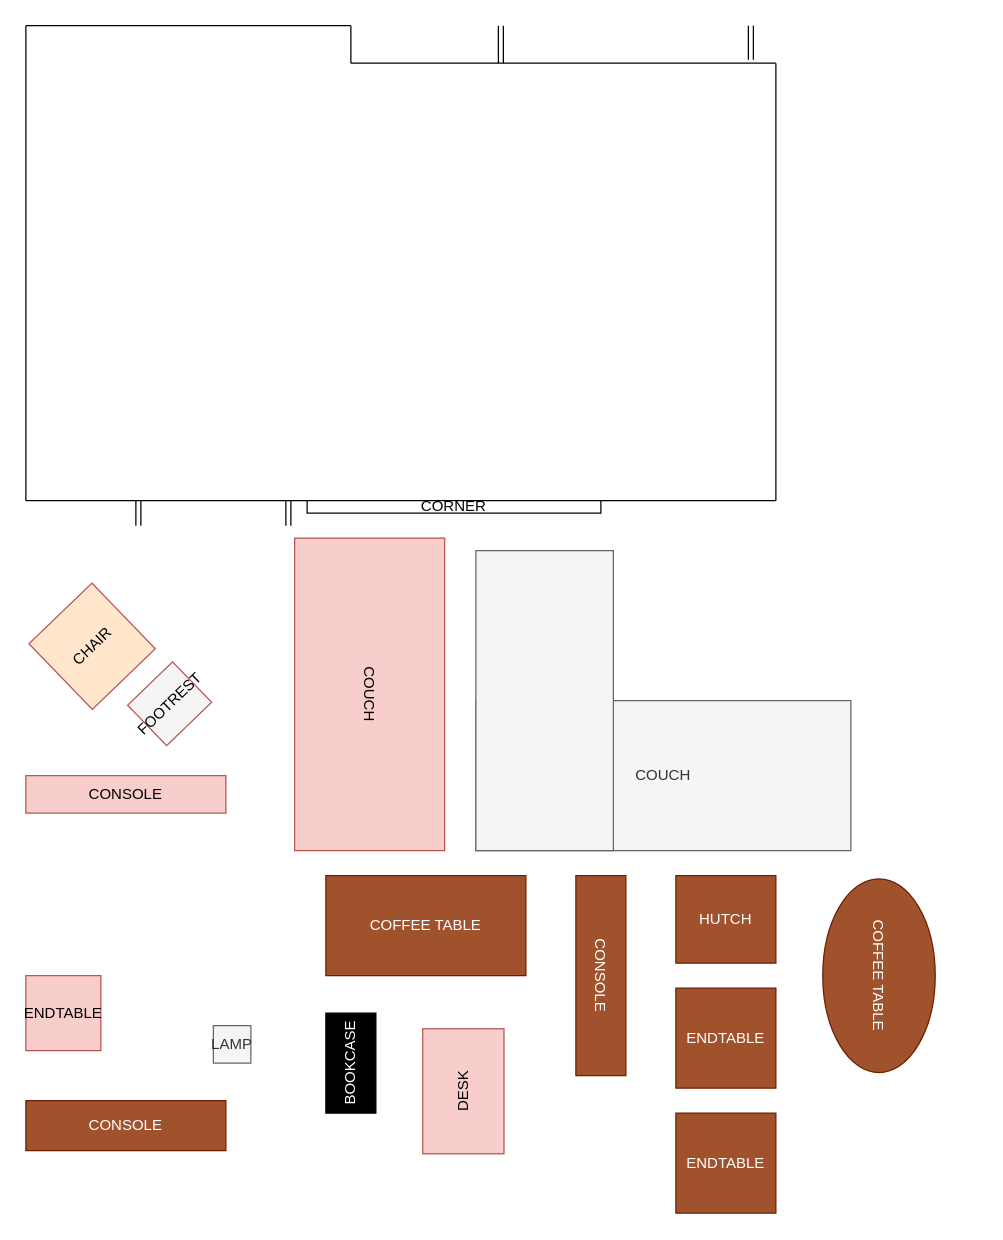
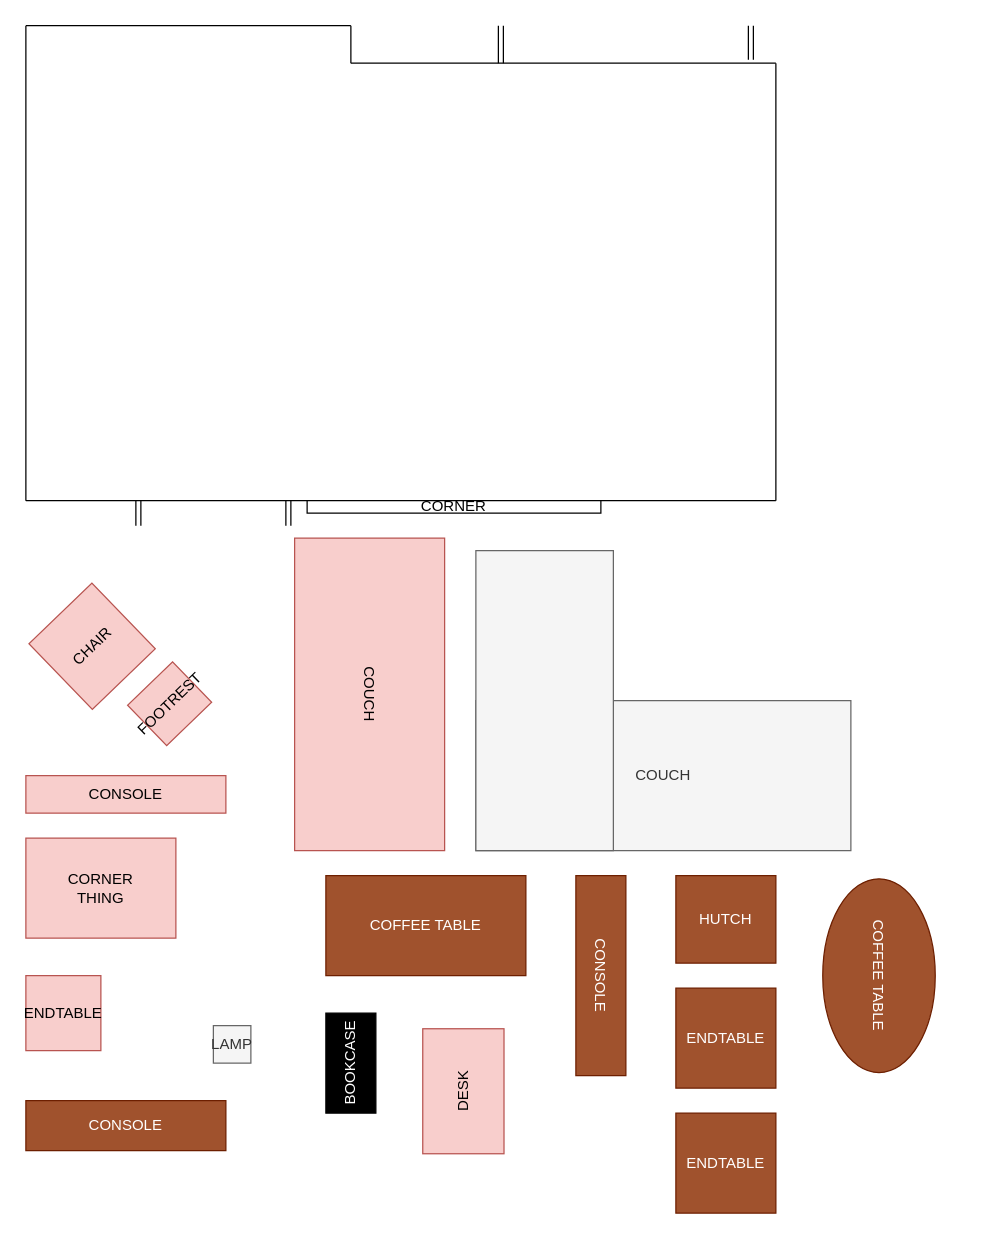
node "CHAIR": fillcolor #ffe6cc -> #f8cecc
node "FOOTREST": fillcolor #f5f5f5 -> #f8cecc
node "CORNER THING": added
